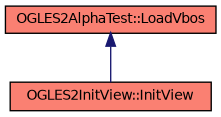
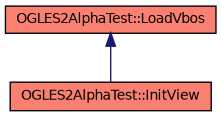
node "OGLES2InitView::InitView": label "OGLES2InitView::InitView" -> "OGLES2AlphaTest::InitView"
